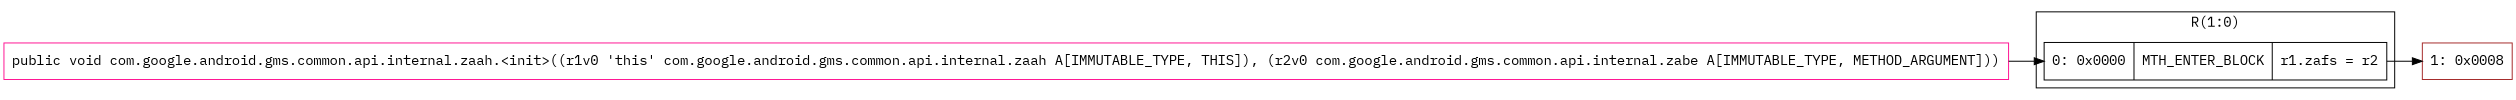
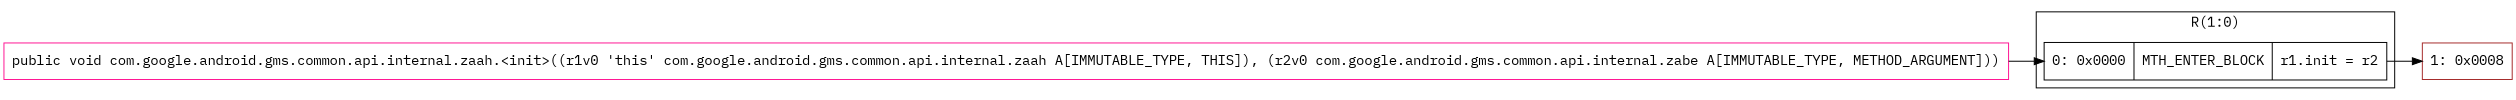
node "0: 0x0000": text "r1.zafs = r2" -> "r1.init = r2"
